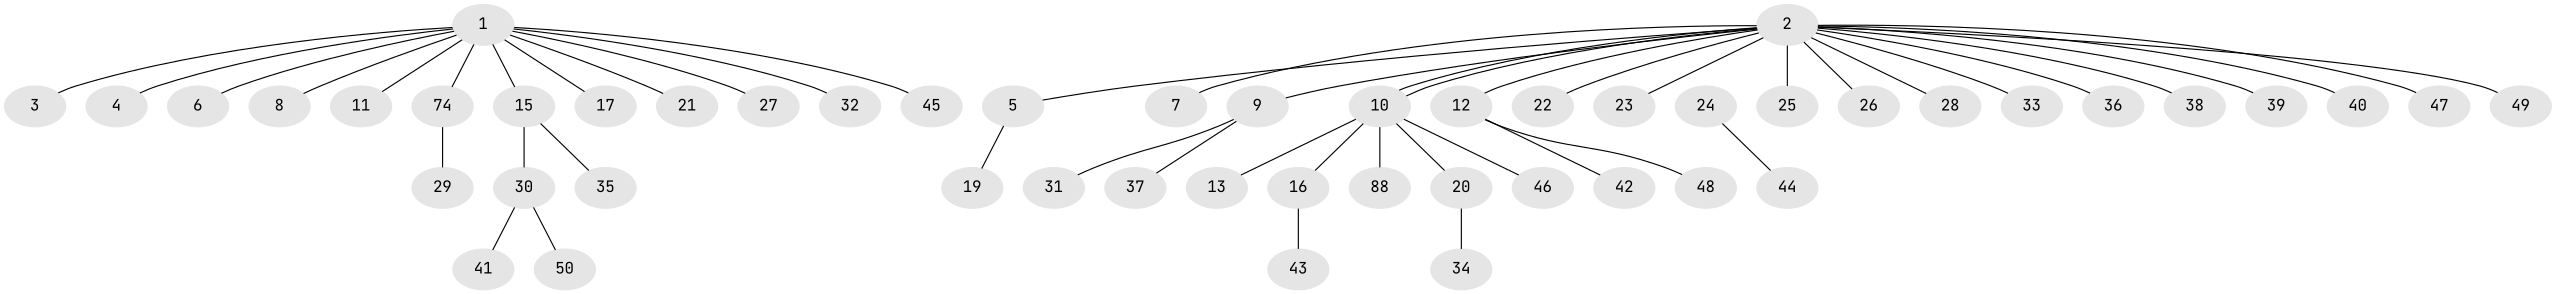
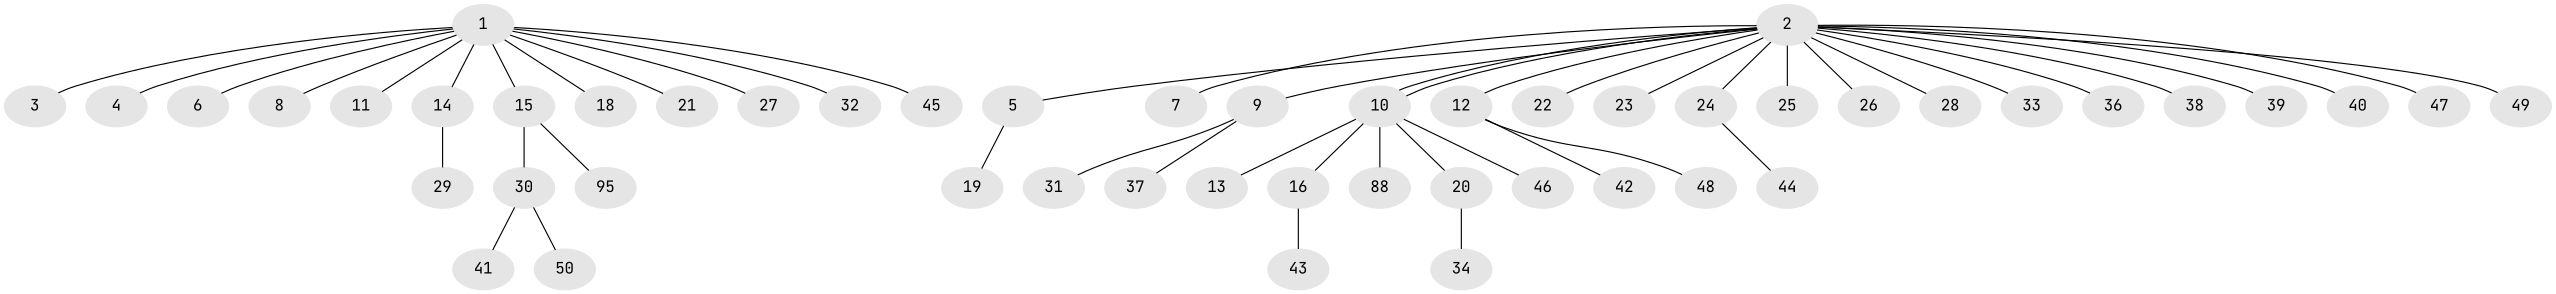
edge "2" -- "24": added
node "74": label "74" -> "14"
node "17": label "17" -> "18"
node "35": label "35" -> "95"
